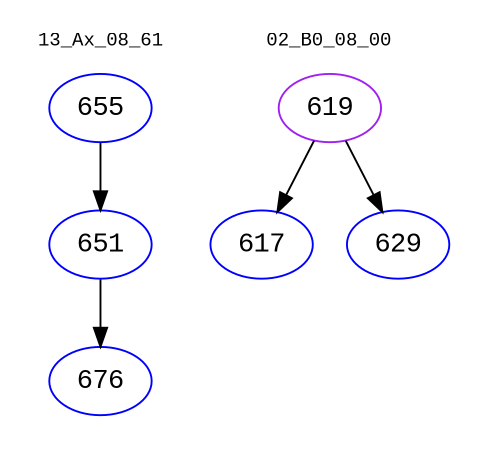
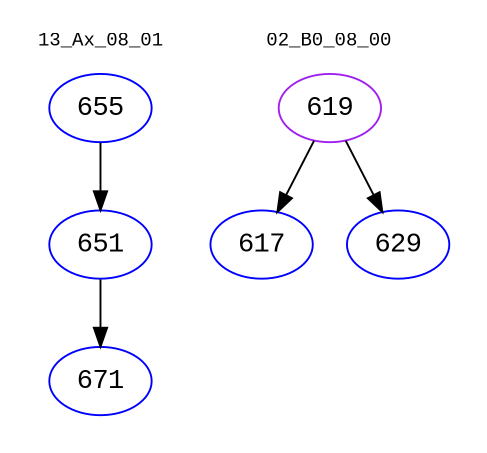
cluster "13_Ax_08_61": label "13_Ax_08_61" -> "13_Ax_08_01"
node "676": label "676" -> "671"
